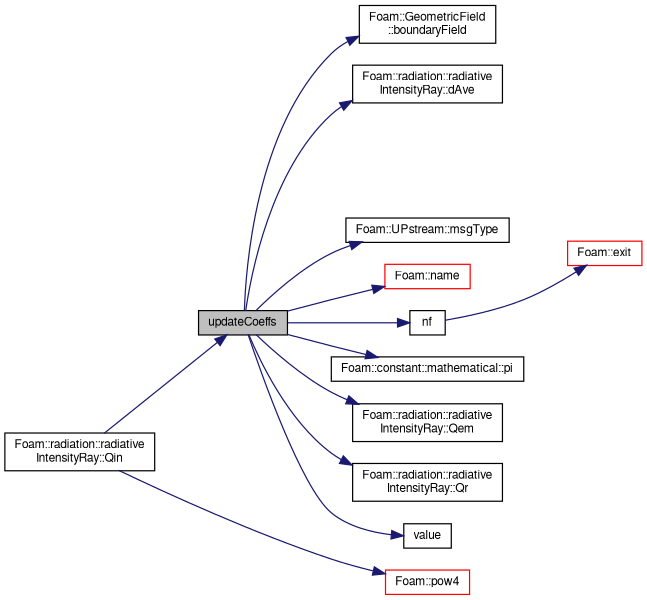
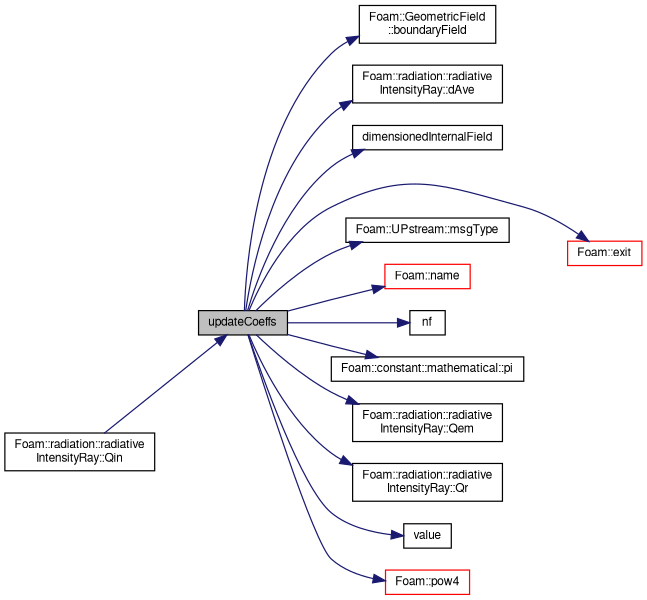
node "dimensionedInternalField": added
edge "nf" -> "Foam::exit": now "updateCoeffs" -> "Foam::exit"
edge "Foam::radiation::radiative IntensityRay::Qin" -> "Foam::pow4": now "updateCoeffs" -> "Foam::pow4"
